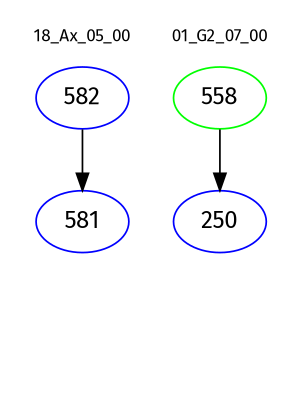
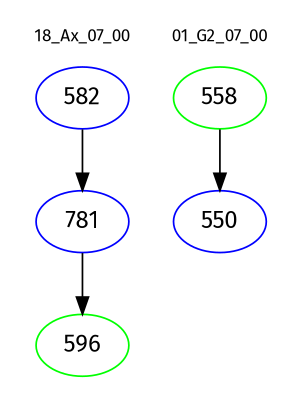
cluster "18_Ax_05_00": label "18_Ax_05_00" -> "18_Ax_07_00"
node "581": label "581" -> "781"
node "250": label "250" -> "550"
node "596": added
